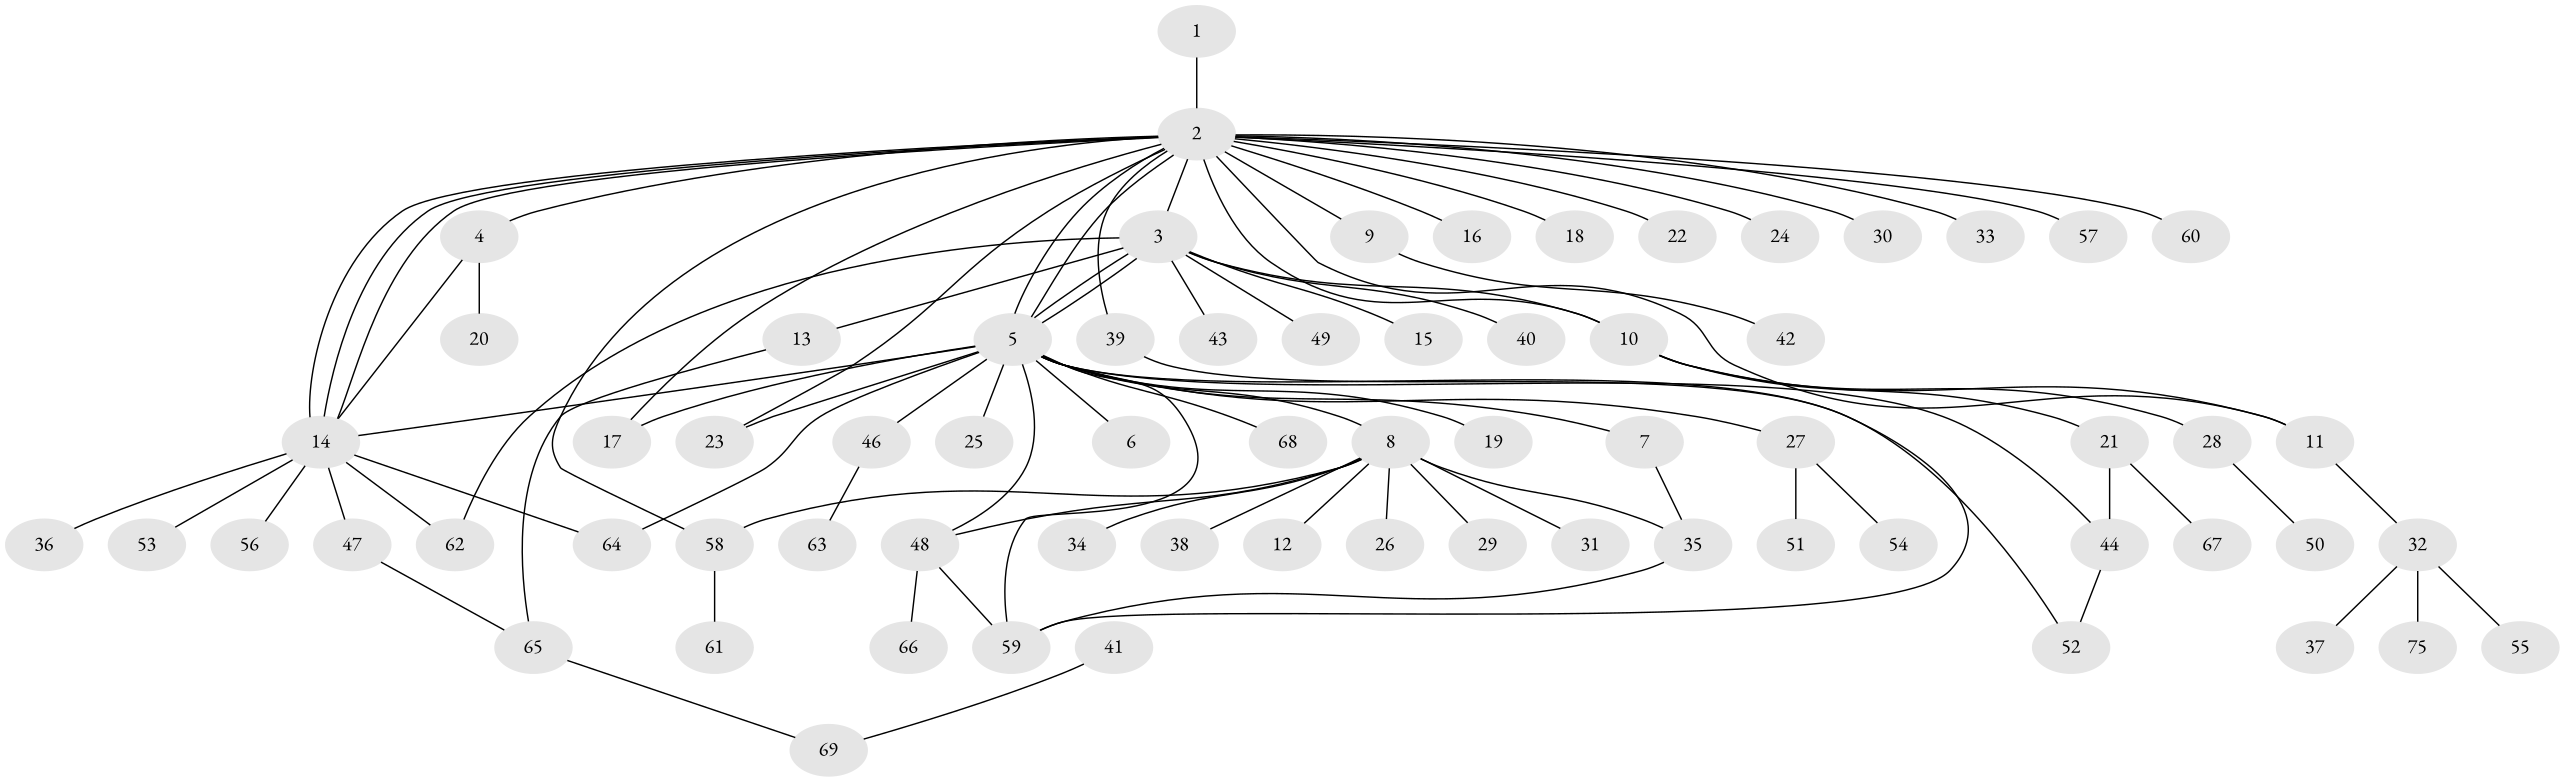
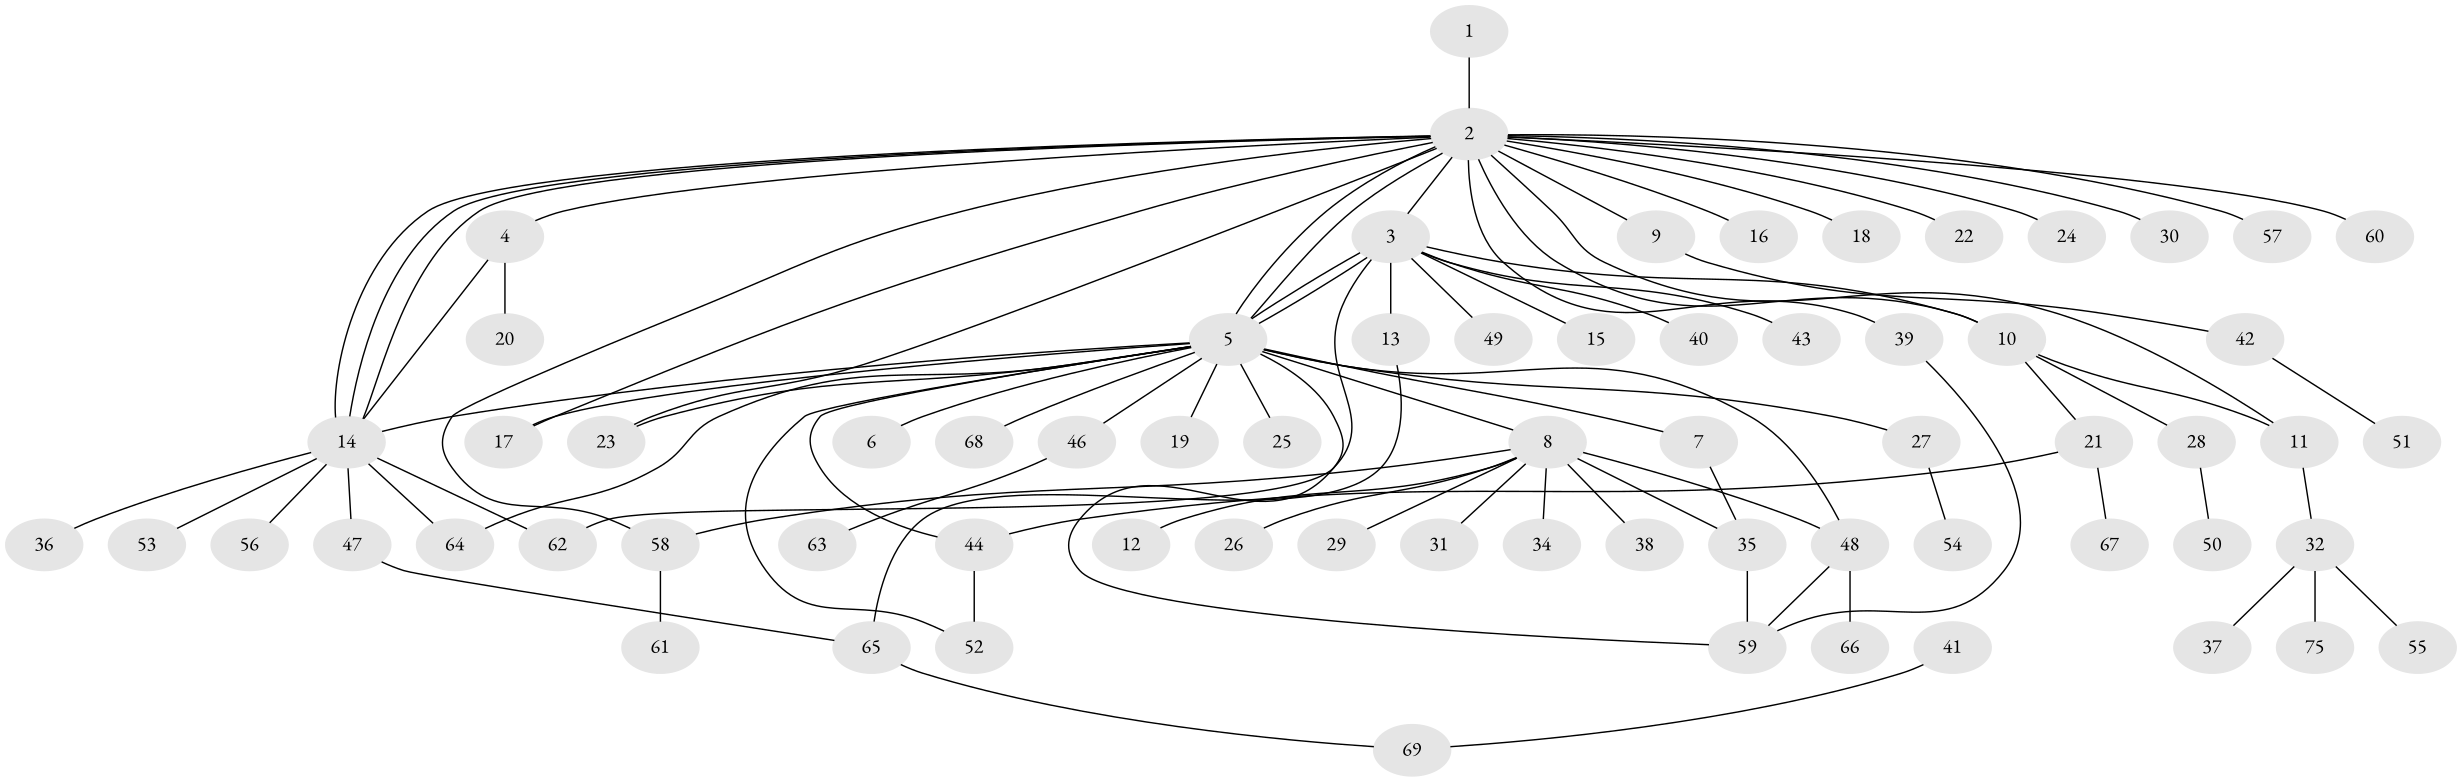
node "33": removed
edge "27" -- "51": now "42" -- "51"
